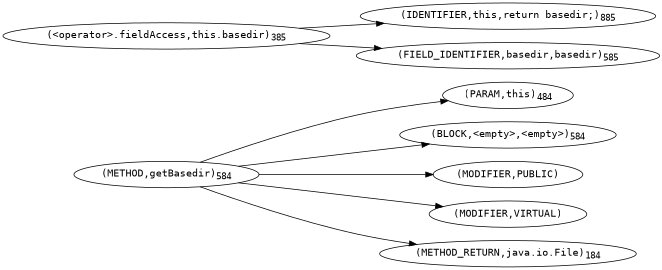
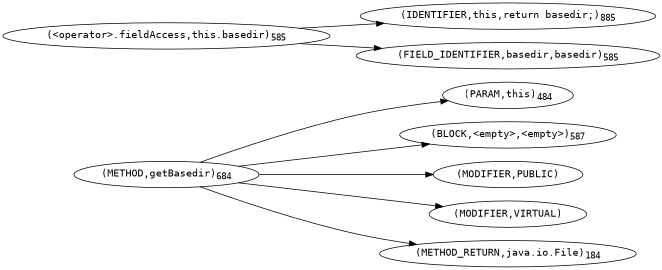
node "(<operator>.fieldAccess,this.basedir)": text "385" -> "585"
node "(BLOCK,<empty>,<empty>)": text "584" -> "587"
node "(METHOD,getBasedir)": text "584" -> "684"
